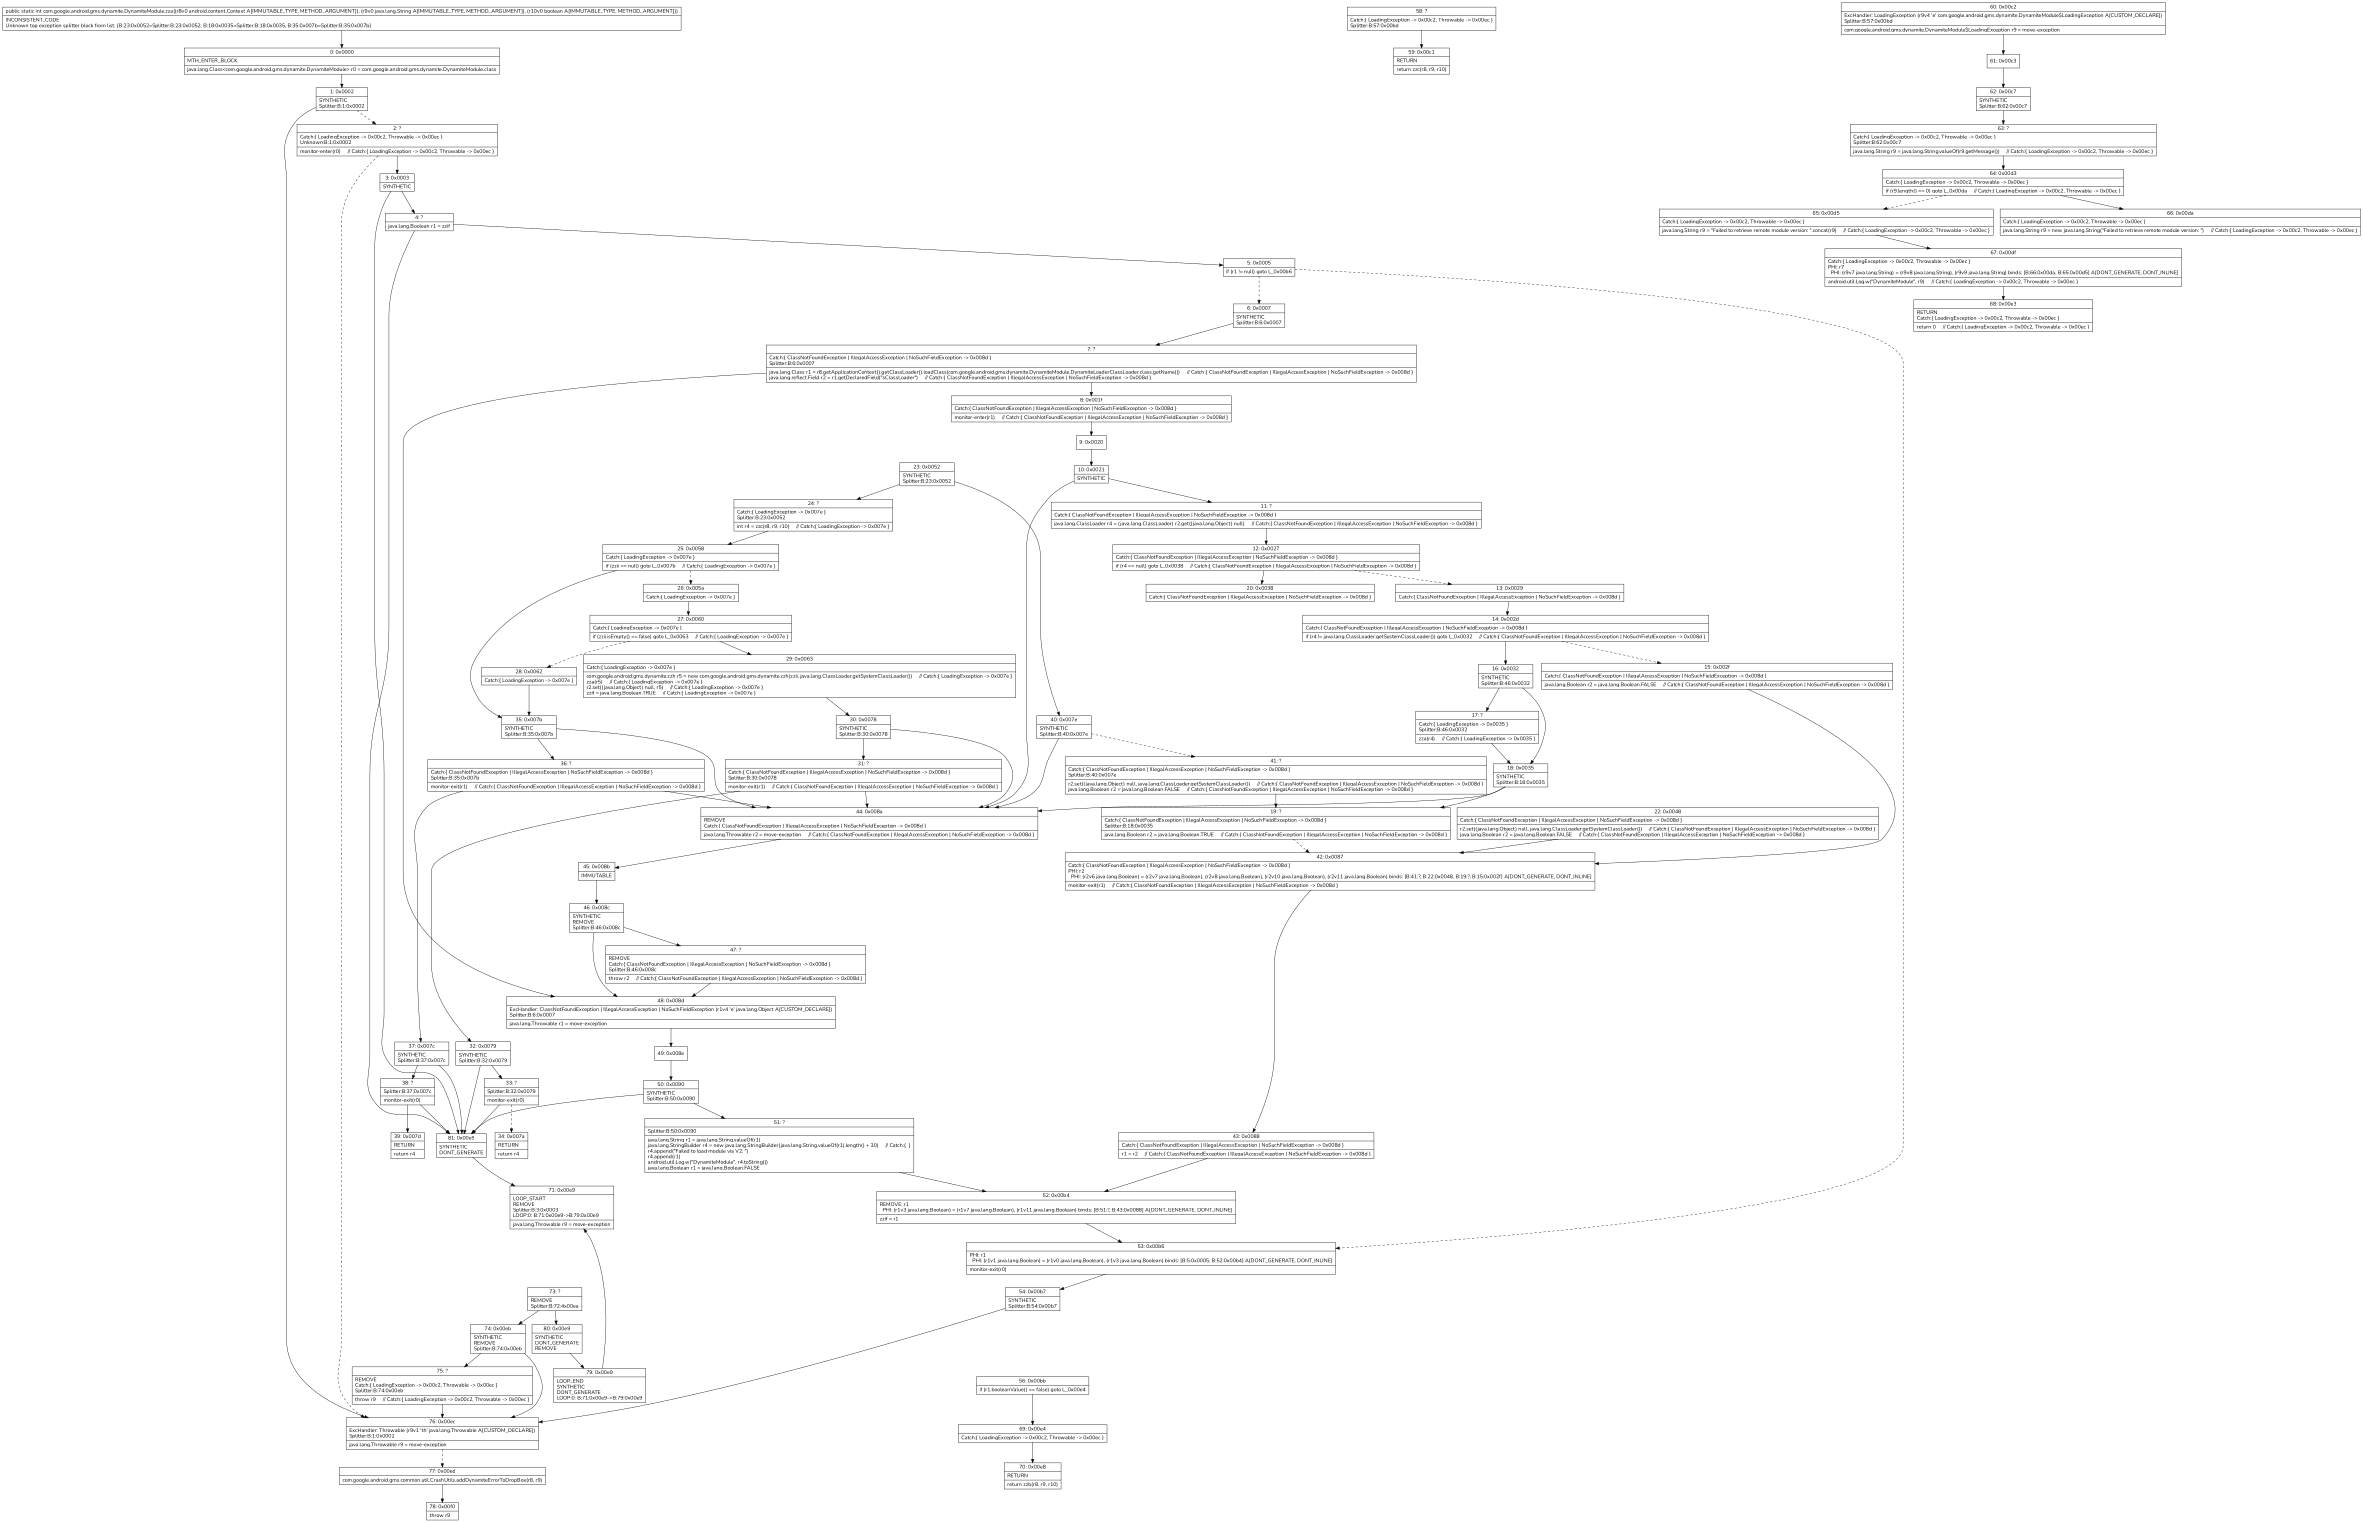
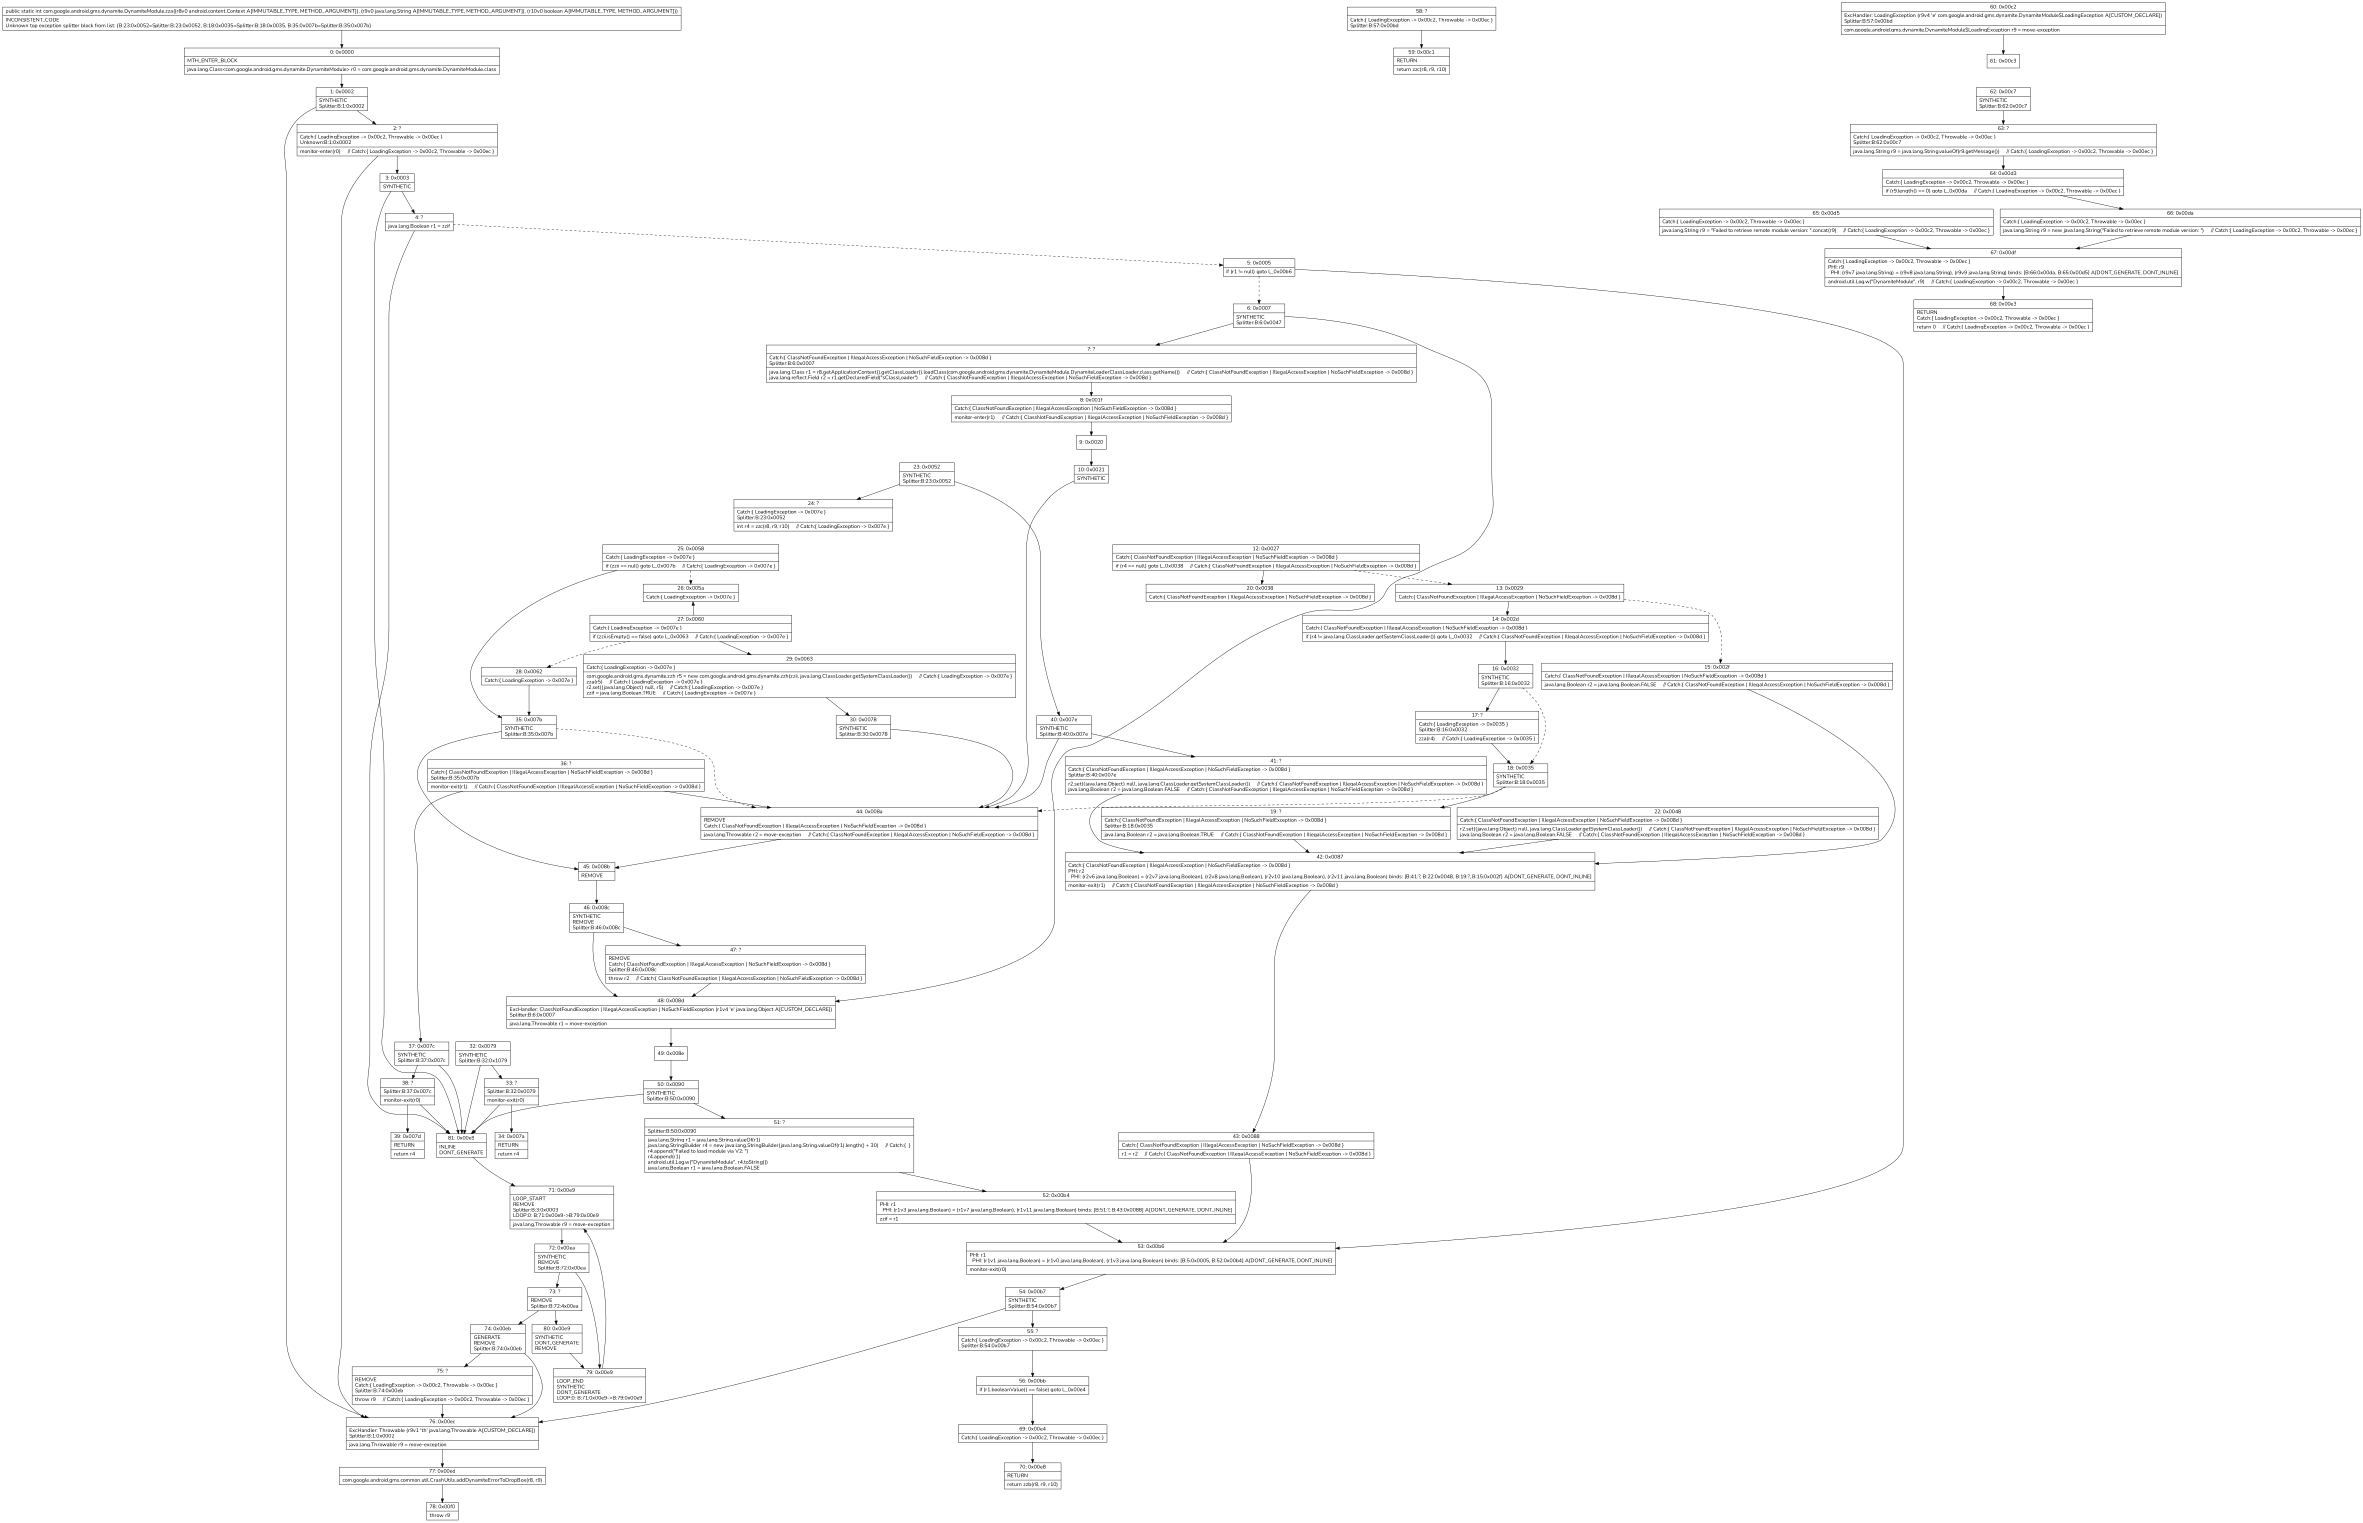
edge "61: 0x00c3" -> "62: 0x00c7": removed
edge "1: 0x0002" -> "2: ?": style dashed -> solid
edge "64: 0x00d3" -> "65: 0x00d5": removed
edge "66: 0x00da" -> "67: 0x00df": added
edge "4: ?" -> "5: 0x0005": style solid -> dashed
node "67: 0x00df": text "PHI: r7" -> "PHI: r9"
node "6: 0x0007": text "Splitter:B:6:0x0007" -> "Splitter:B:6:0x0047"
node "11: ?": removed
edge "24: ?" -> "25: 0x0058": removed
edge "7: ?" -> "48: 0x008d": now "6: 0x0007" -> "48: 0x008d"
edge "26: 0x005a" -> "27: 0x0060": reversed
edge "14: 0x002d" -> "15: 0x002f": now "13: 0x0029" -> "15: 0x002f"
node "16: 0x0032": text "Splitter:B:46:0x0032" -> "Splitter:B:16:0x0032"
edge "16: 0x0032" -> "18: 0x0035": style solid -> dashed
node "17: ?": text "Splitter:B:46:0x0032" -> "Splitter:B:16:0x0032"
edge "5: 0x0005" -> "53: 0x00b6": style dashed -> solid
edge "35: 0x007b" -> "44: 0x008a": style solid -> dashed
edge "40: 0x007e" -> "41: ?": style dashed -> solid
edge "35: 0x007b" -> "36: ?": now "35: 0x007b" -> "45: 0x008b"
node "31: ?": removed
edge "2: ?" -> "76: 0x00ec": style dashed -> solid
edge "41: ?" -> "19: ?": now "41: ?" -> "42: 0x0087"
edge "18: 0x0035" -> "44: 0x008a": style solid -> dashed
edge "19: ?" -> "42: 0x0087": style dashed -> solid
node "45: 0x008b": text "IMMUTABLE" -> "REMOVE"
node "32: 0x0079": text "Splitter:B:32:0x0079" -> "Splitter:B:32:0x1079"
edge "33: ?" -> "34: 0x007a": style dashed -> solid
node "81: 0x00e9": text "SYNTHETIC" -> "INLINE"
edge "43: 0x0088" -> "52: 0x00b4": now "43: 0x0088" -> "53: 0x00b6"
node "52: 0x00b4": text "REMOVE: r1" -> "PHI: r1"
node "72: 0x00ea": added
node "74: 0x00eb": text "SYNTHETIC" -> "GENERATE"
node "55: ?": added
edge "76: 0x00ec" -> "77: 0x00ed": style dashed -> solid
